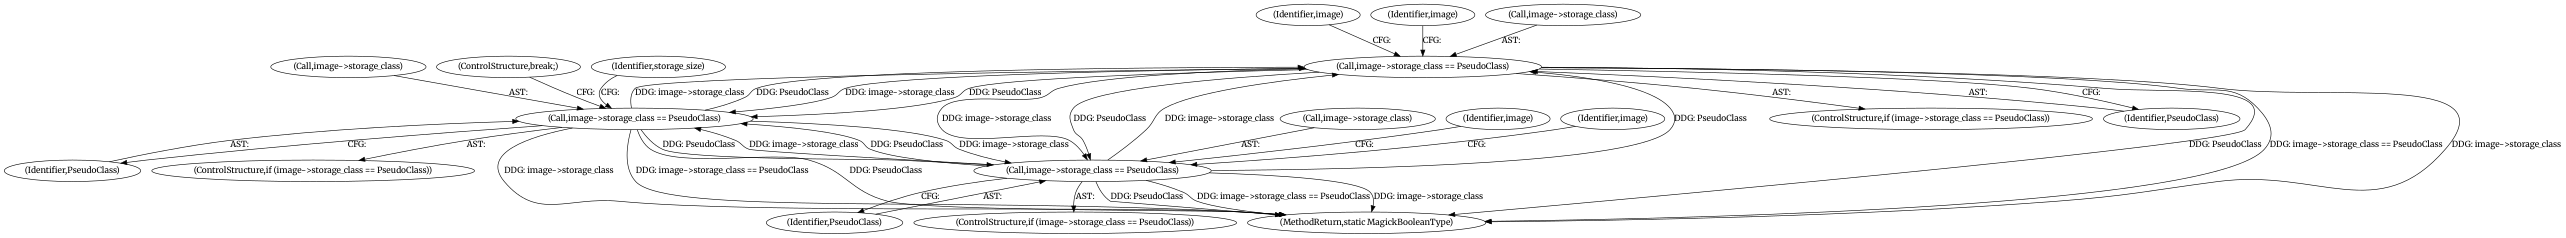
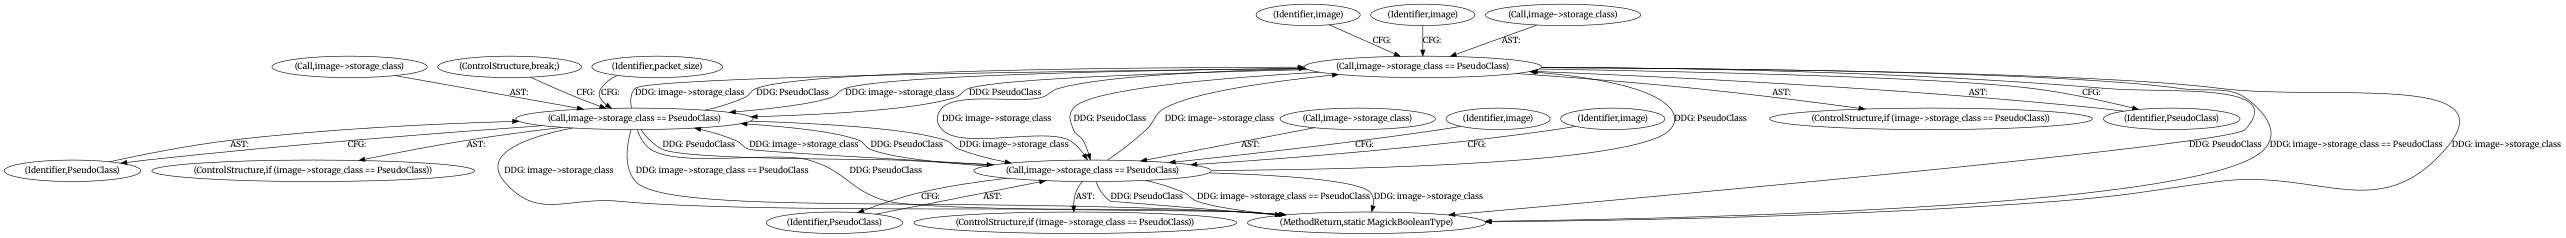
node "(Identifier,storage_size)": label "(Identifier,storage_size)" -> "(Identifier,packet_size)"
